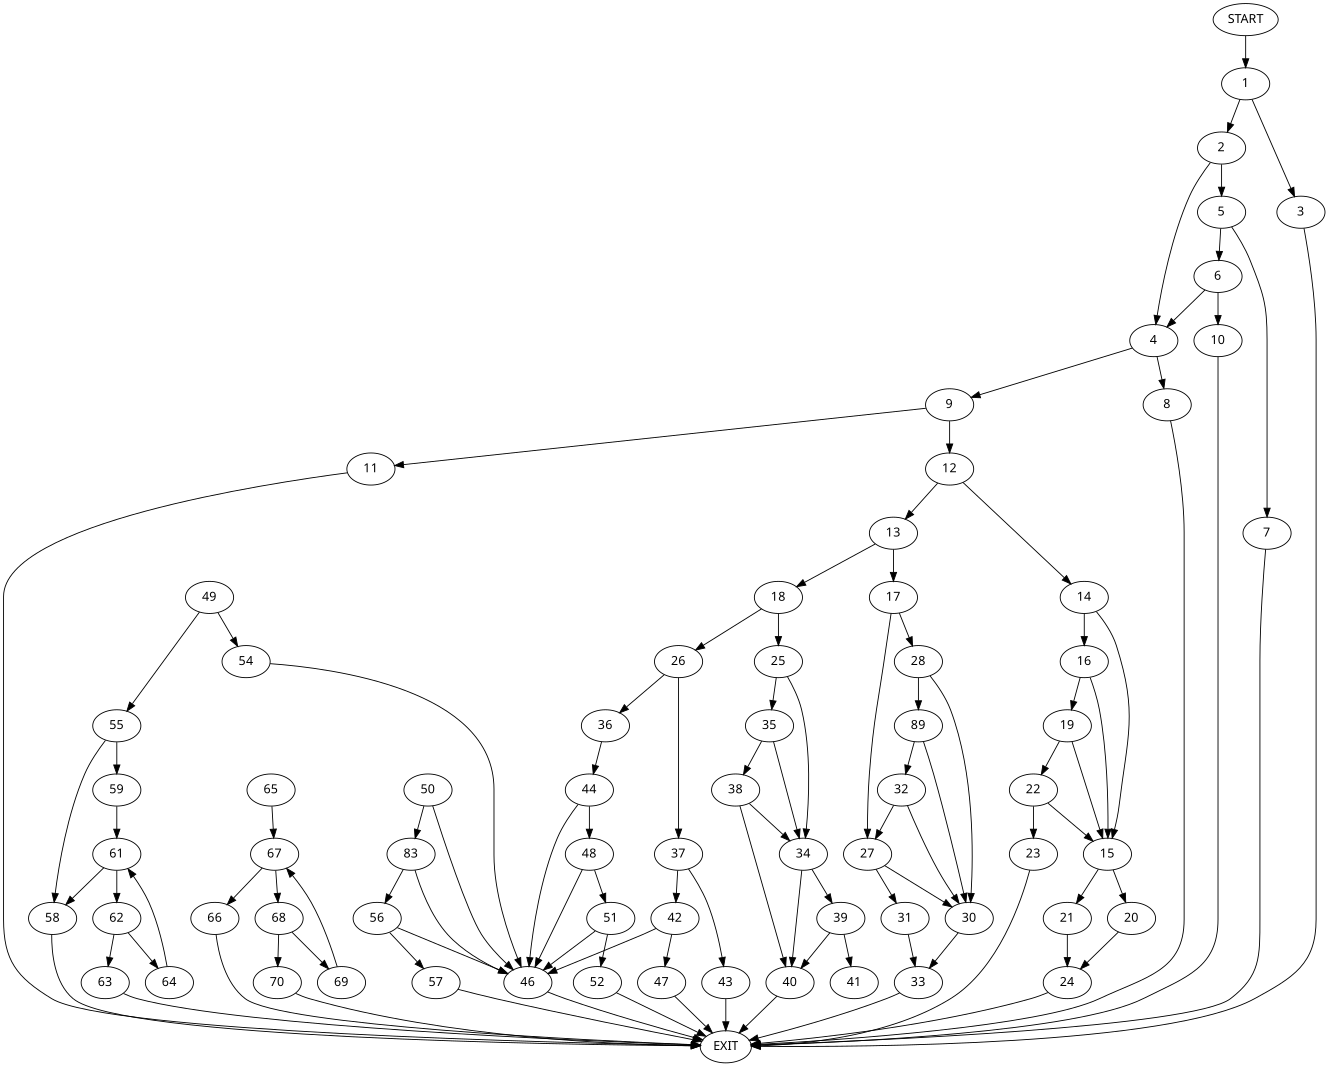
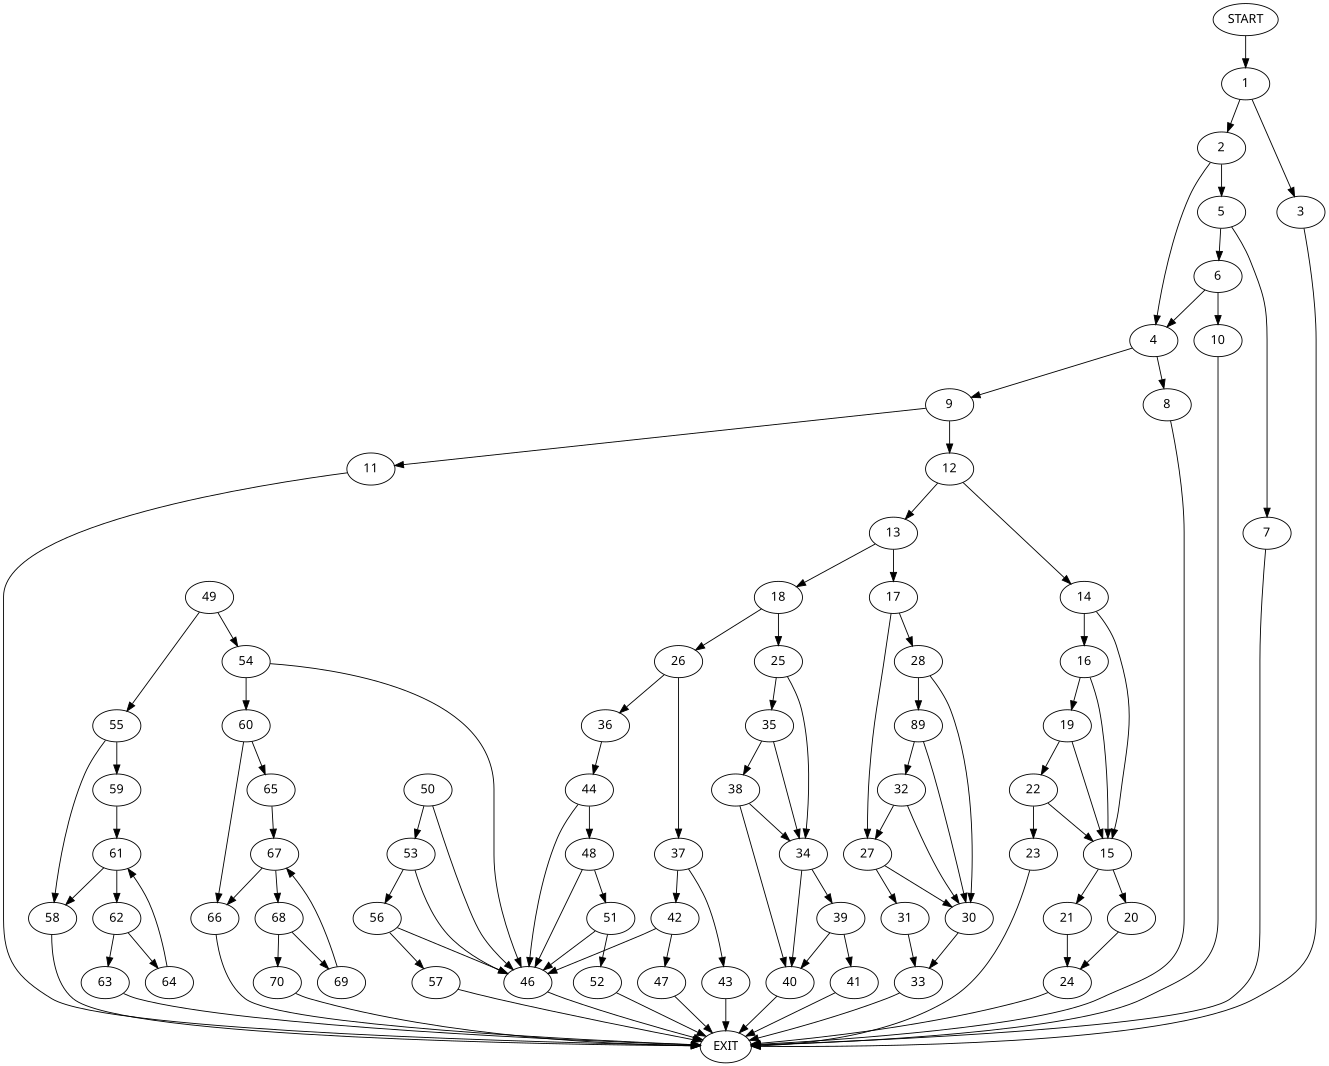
node "60": added
node "83": label "83" -> "53"
edge "41" -> "EXIT": added
